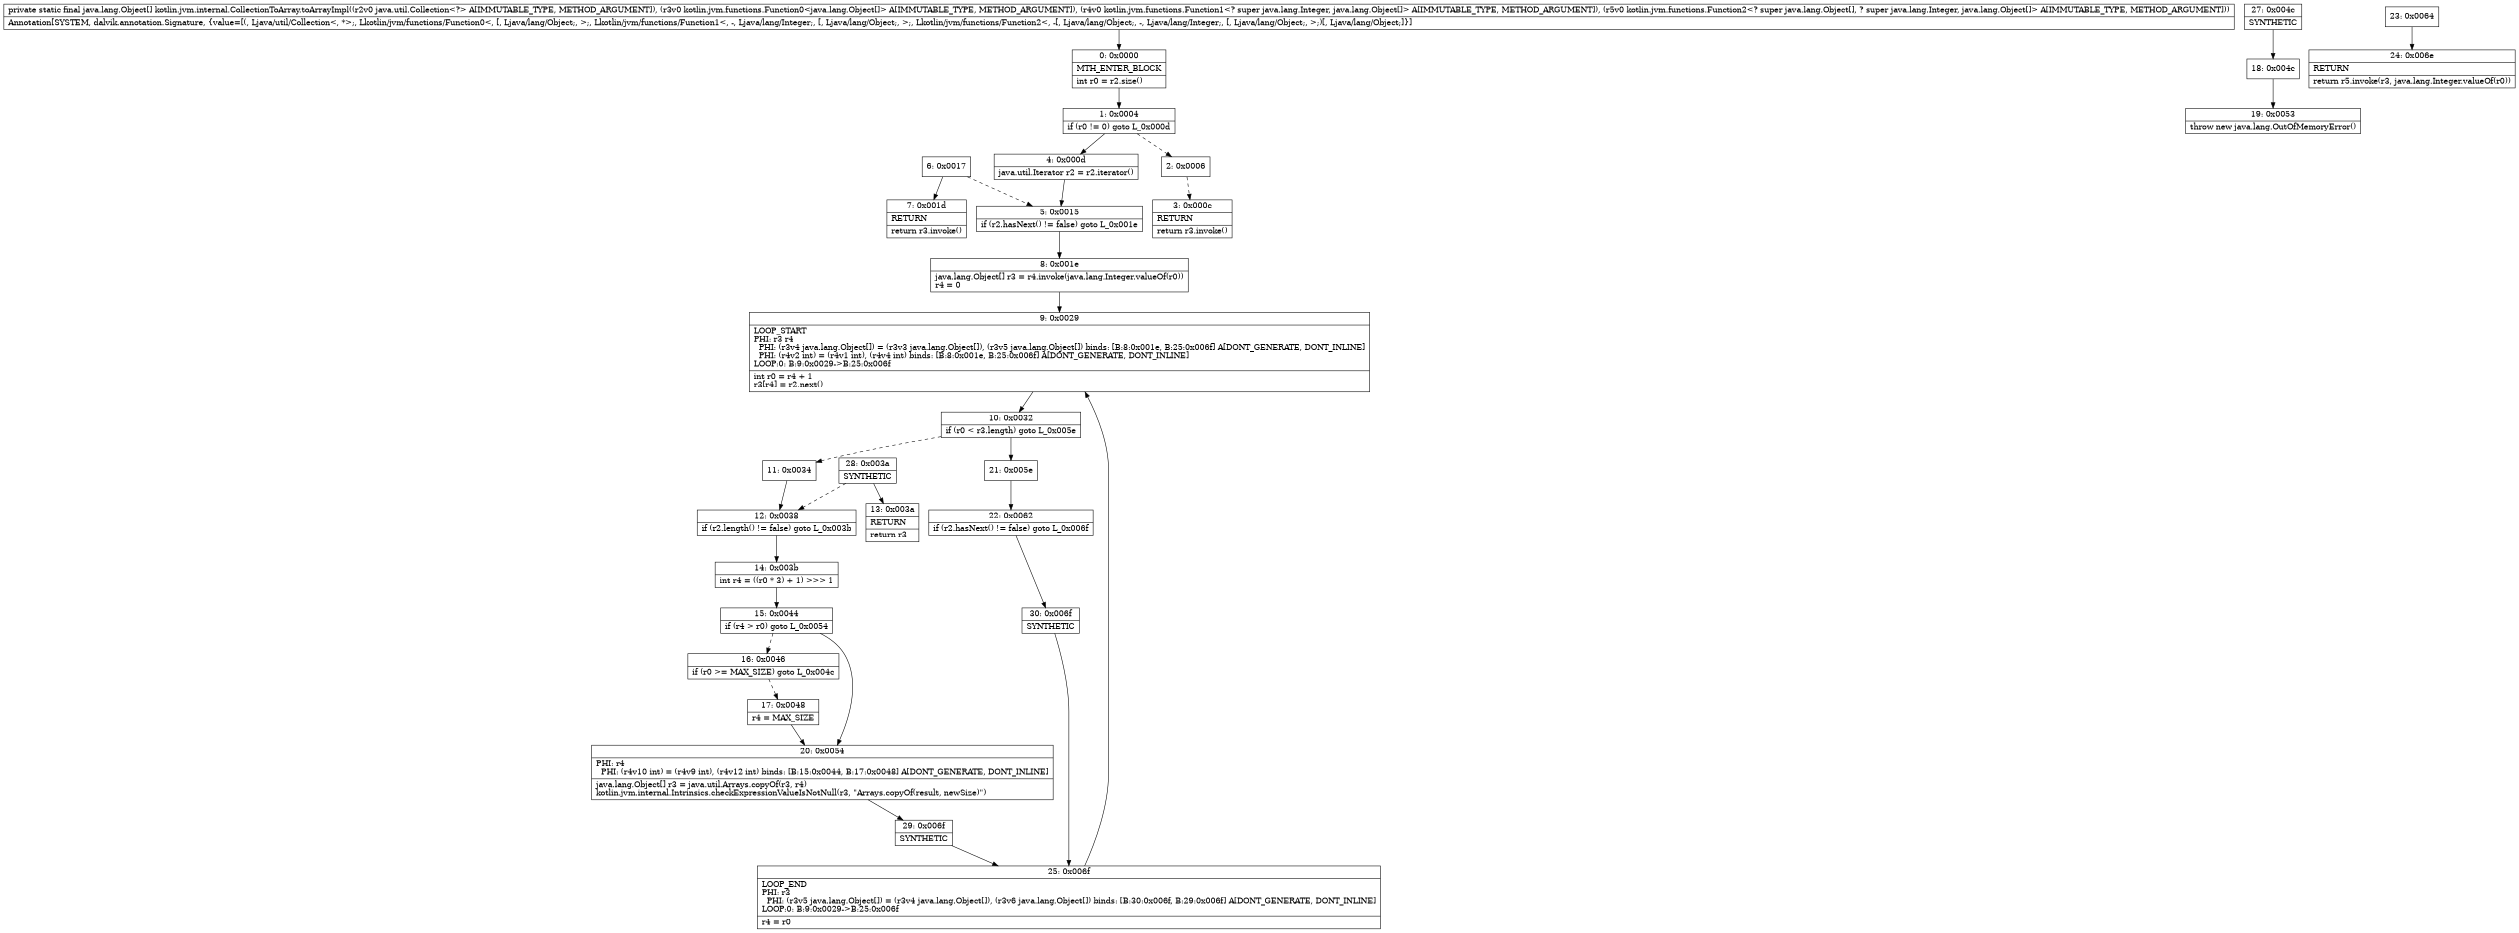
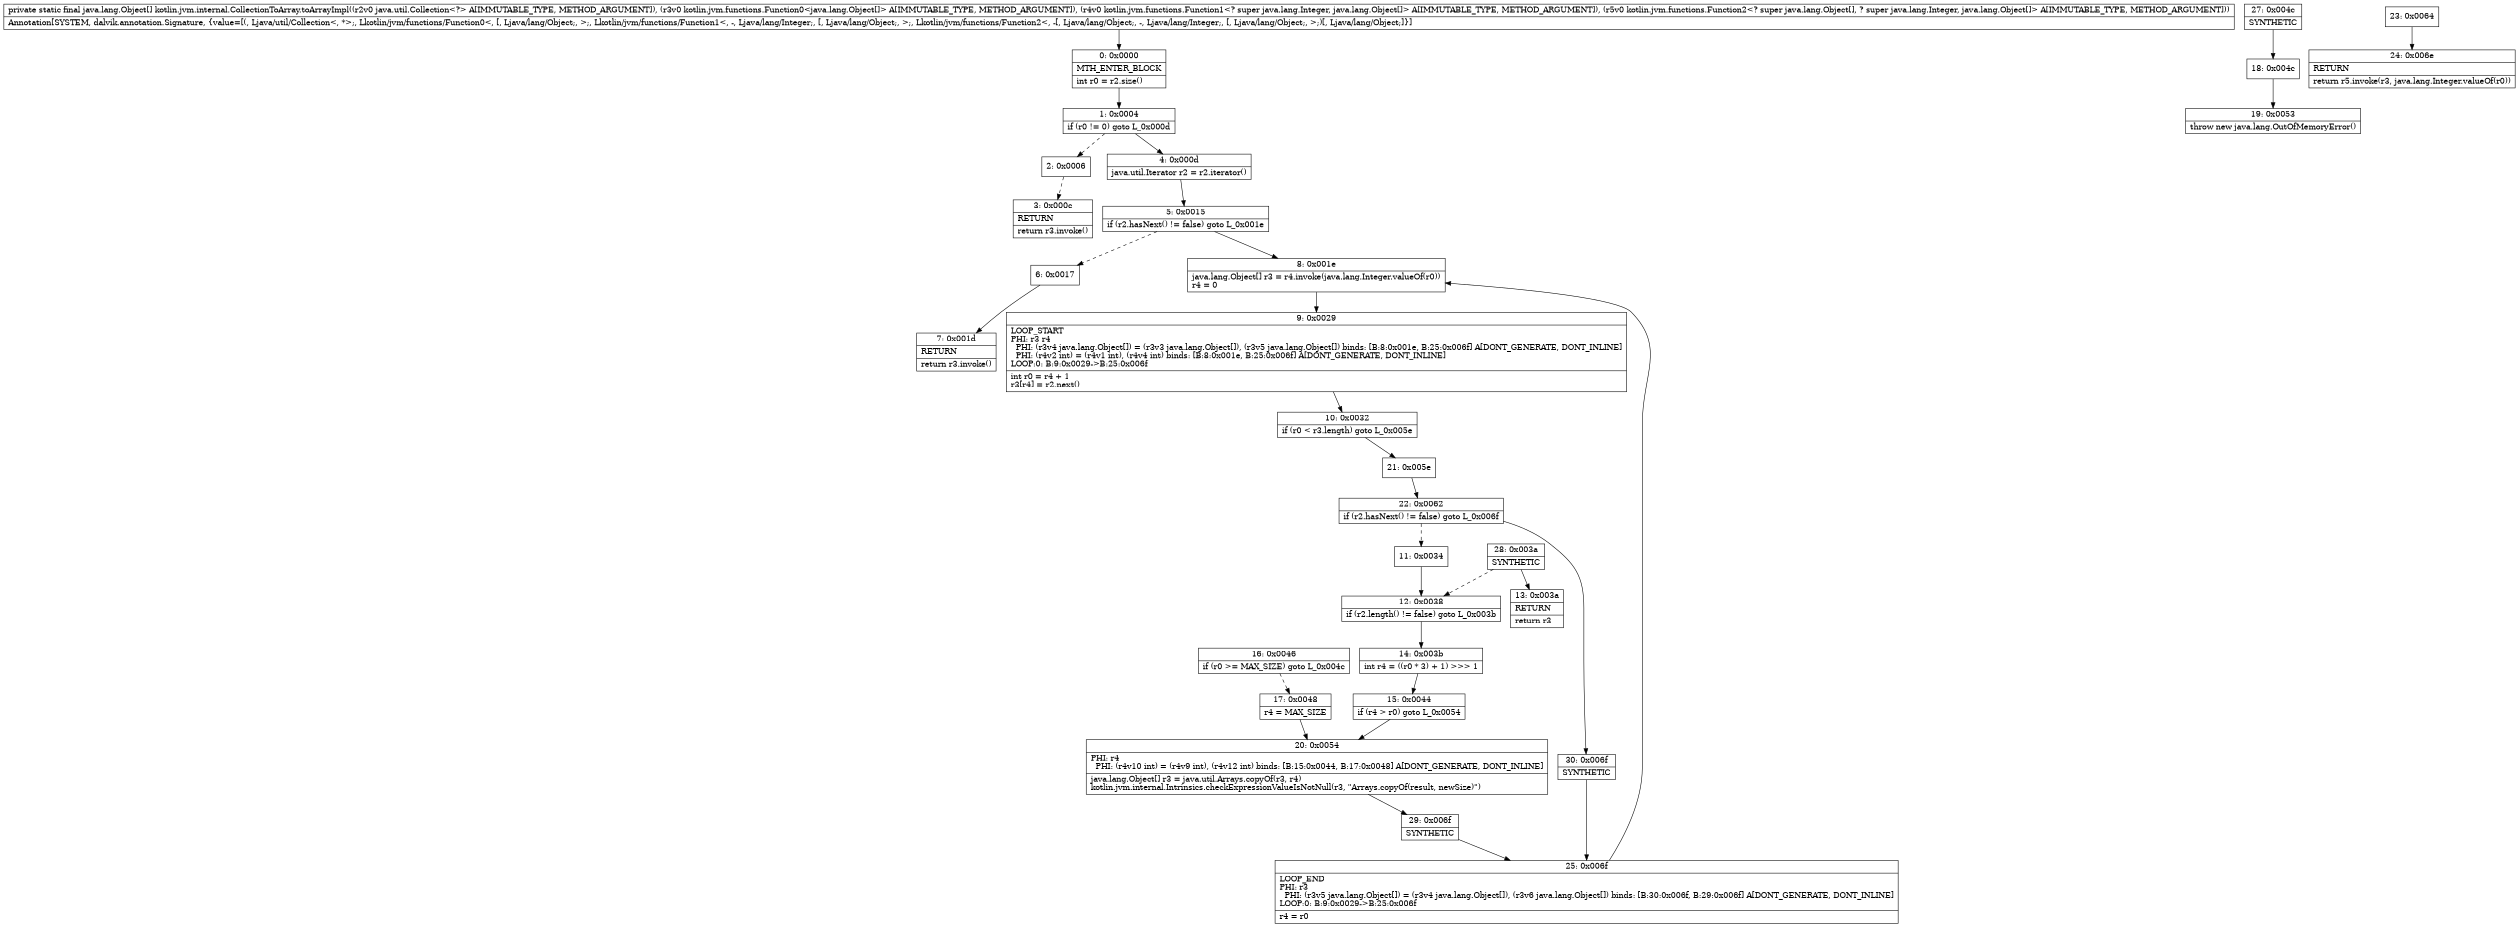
edge "6: 0x0017" -> "5: 0x0015": reversed
edge "10: 0x0032" -> "11: 0x0034": now "22: 0x0062" -> "11: 0x0034"
edge "25: 0x006f" -> "9: 0x0029": now "25: 0x006f" -> "8: 0x001e"
edge "15: 0x0044" -> "16: 0x0046": removed
